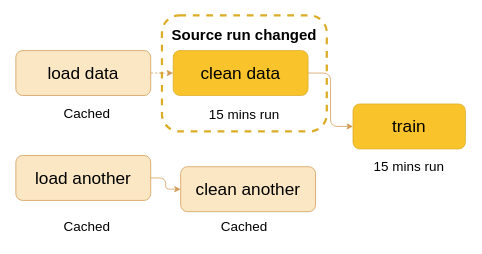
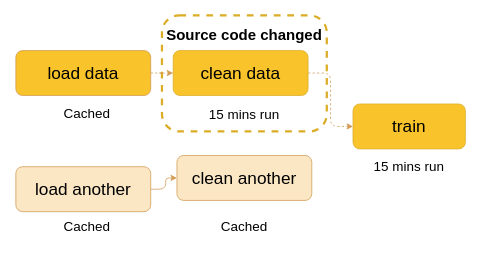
node "Source run changed": label "Source run changed" -> "Source code changed"
node "load data": fillcolor #fbe7c4 -> #f9c32b
edge "clean data" -> "train": style solid -> dashed
node "load another": moved (83, 178) -> (83, 189)
node "clean another": moved (248, 189) -> (244, 178)
